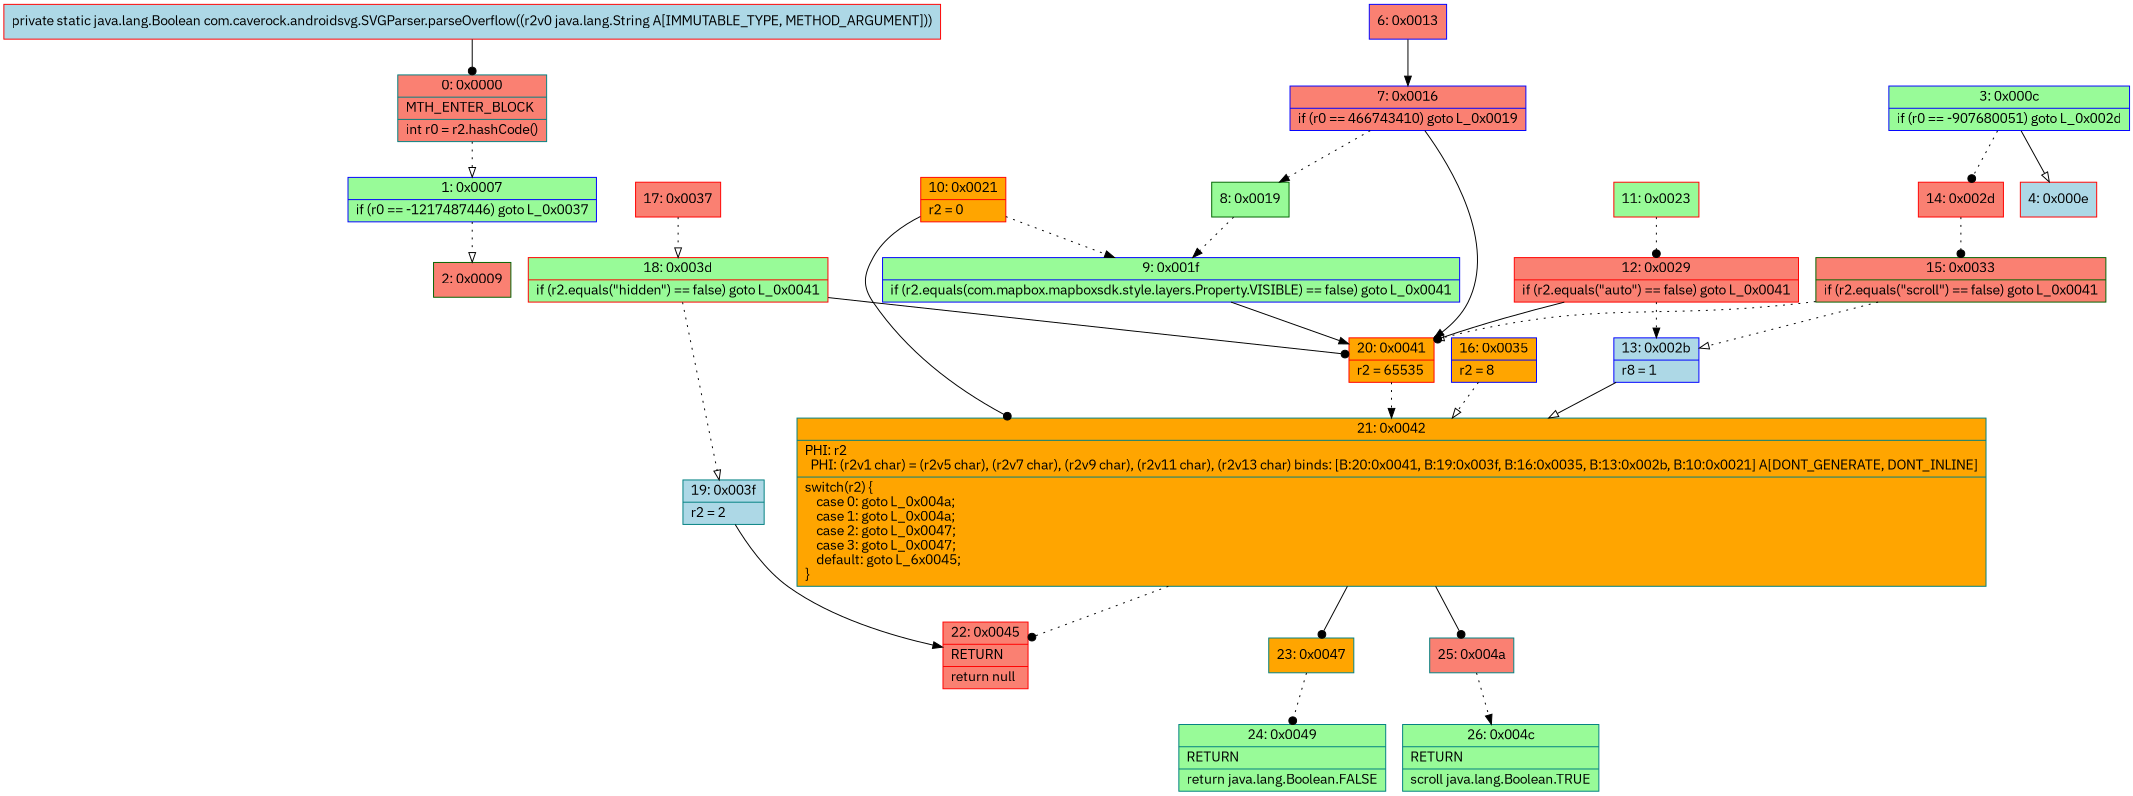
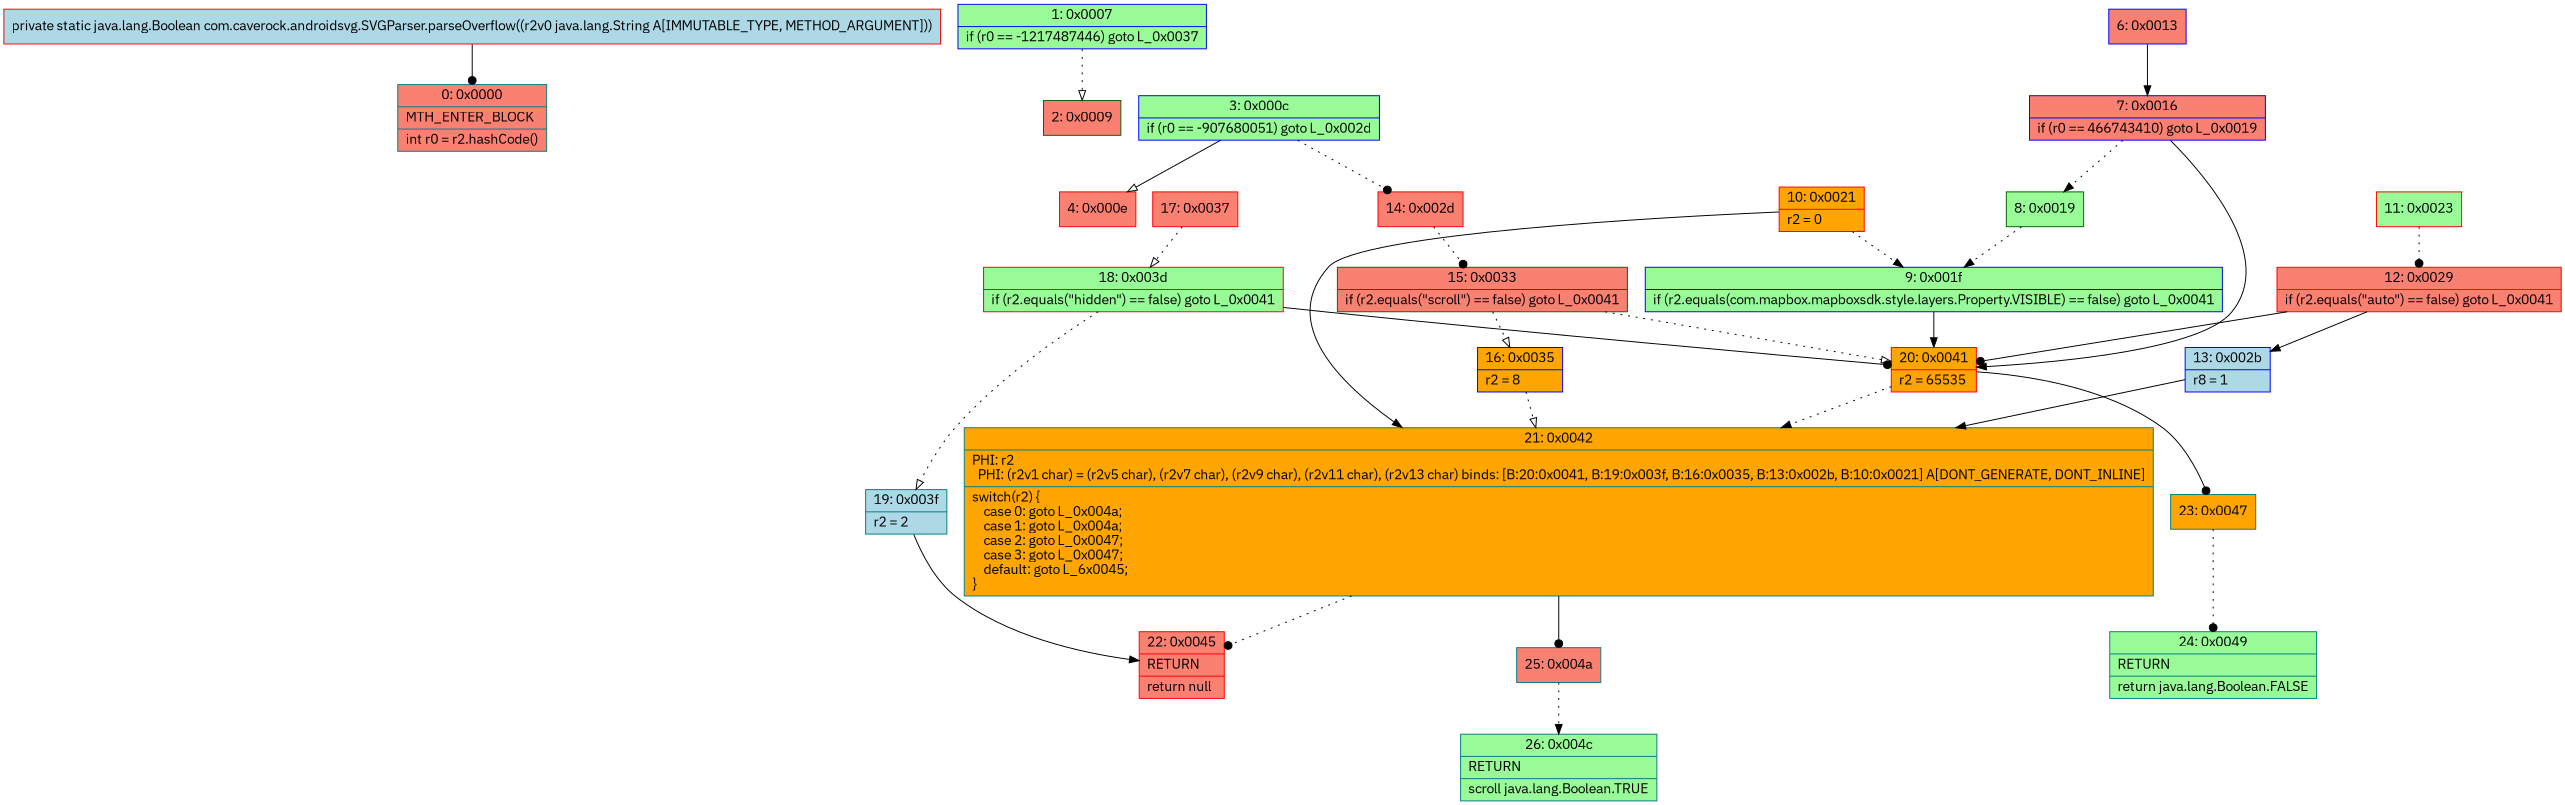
edge "0: 0x0000" -> "1: 0x0007": removed
node "4: 0x000e": fillcolor lightblue -> salmon
edge "12: 0x0029" -> "13: 0x002b": style dotted -> solid
edge "15: 0x0033" -> "13: 0x002b": now "15: 0x0033" -> "16: 0x0035"
edge "10: 0x0021" -> "21: 0x0042": arrowhead dot -> normal
edge "13: 0x002b" -> "21: 0x0042": arrowhead onormal -> normal
edge "21: 0x0042" -> "23: 0x0047": now "20: 0x0041" -> "23: 0x0047"
